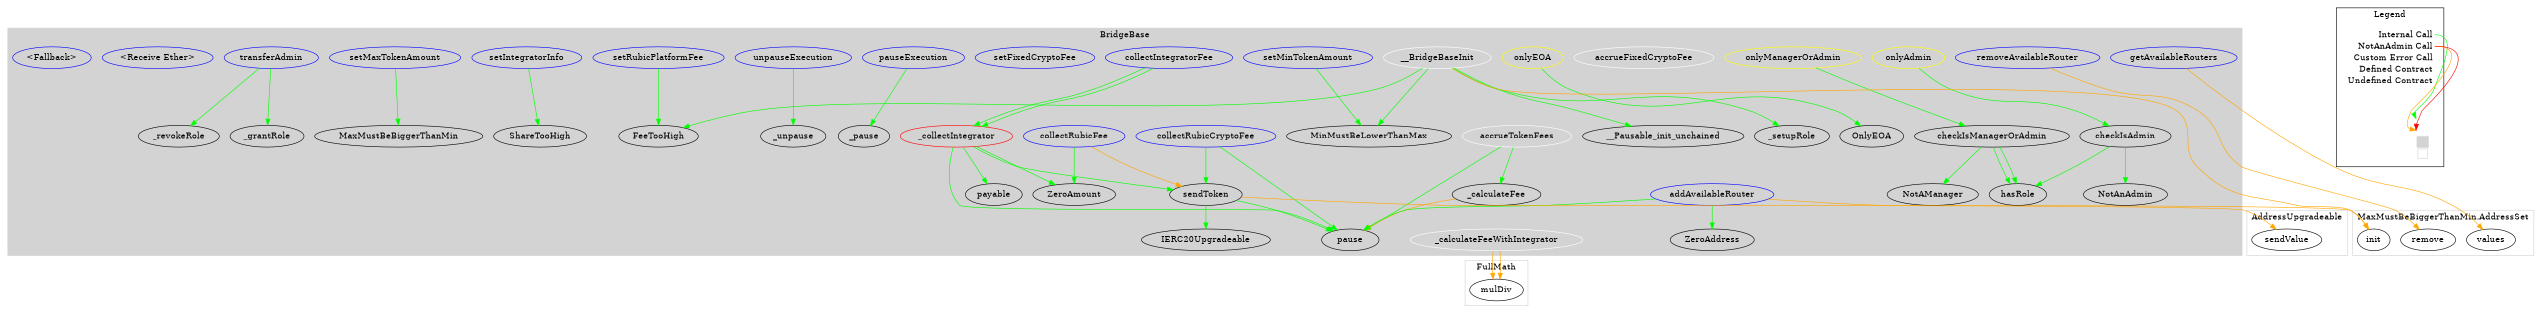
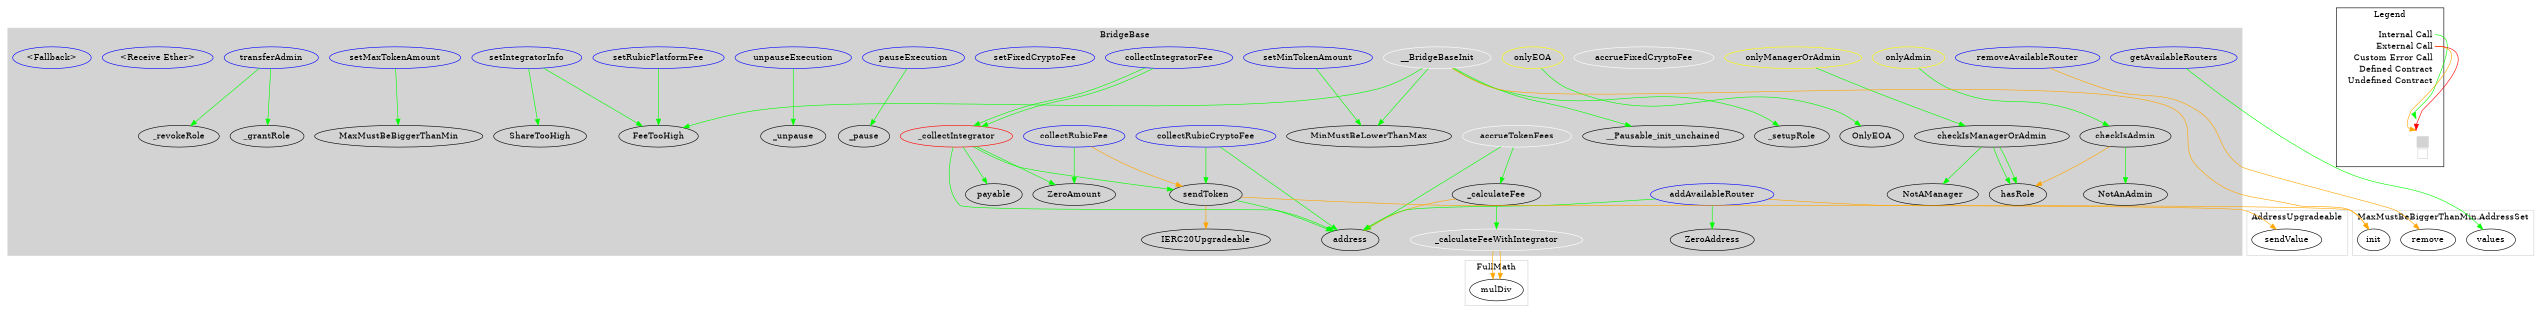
node "Internal Call": text "NotAnAdmin Call" -> "External Call"
edge "setIntegratorInfo" -> "FeeTooHigh": added
edge "getAvailableRouters" -> "values": color orange -> green
edge "checkIsAdmin" -> "hasRole": color green -> orange
edge "sendToken" -> "IERC20Upgradeable": color green -> orange
edge "_calculateFee" -> "_calculateFeeWithIntegrator": added
node "pause": label "pause" -> "address"
